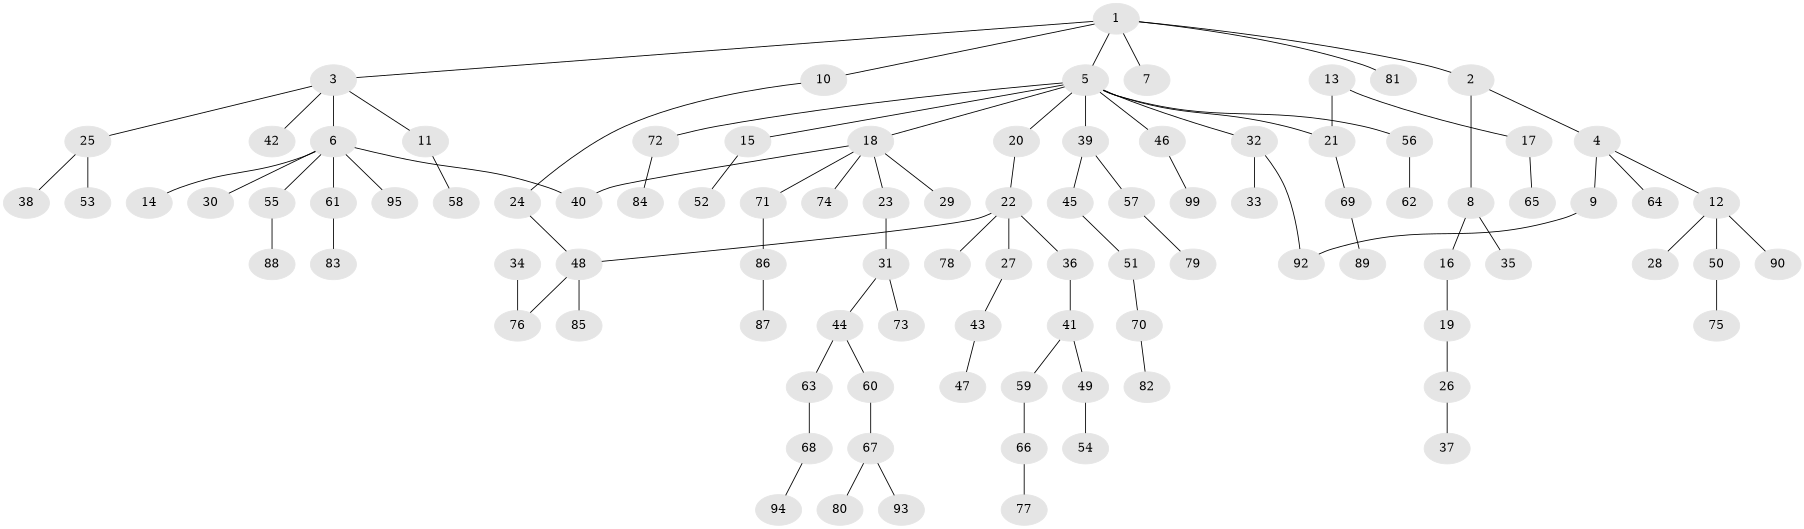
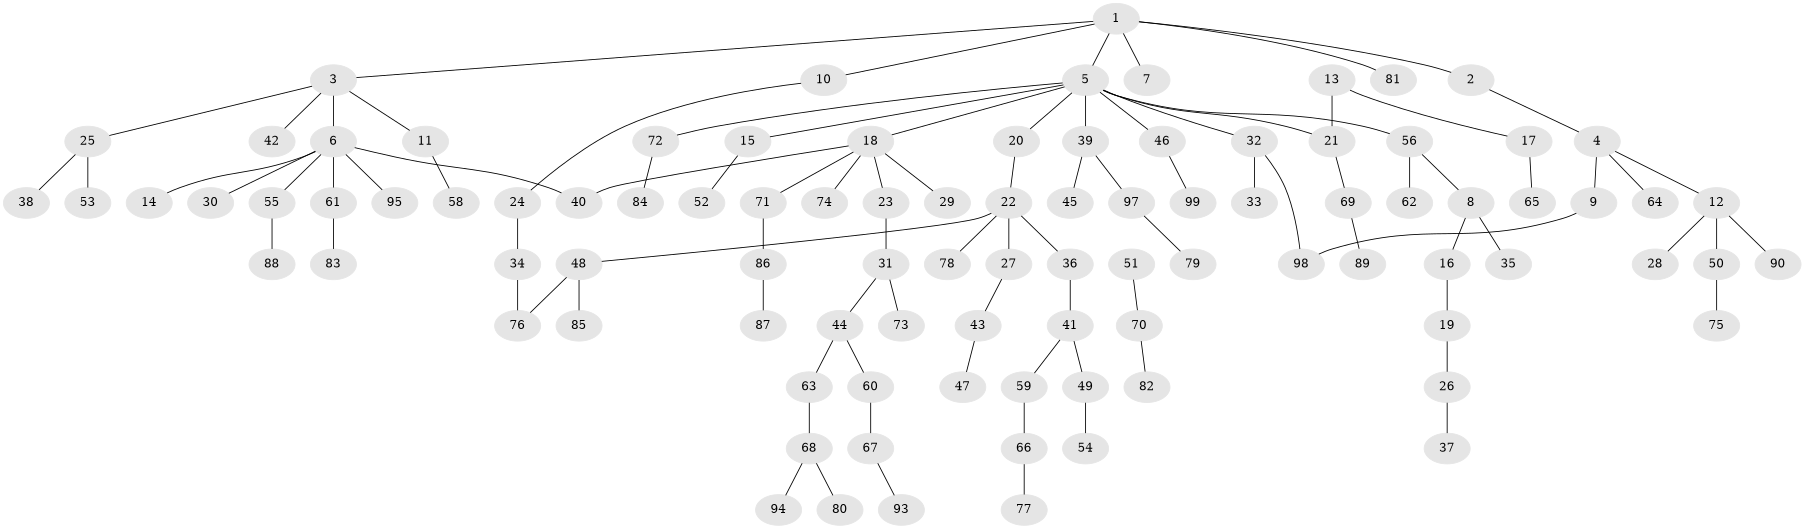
edge "2" -- "8": now "56" -- "8"
node "57": label "57" -> "97"
edge "24" -- "48": now "24" -- "34"
edge "45" -- "51": removed
node "92": label "92" -> "98"
edge "67" -- "80": now "68" -- "80"
